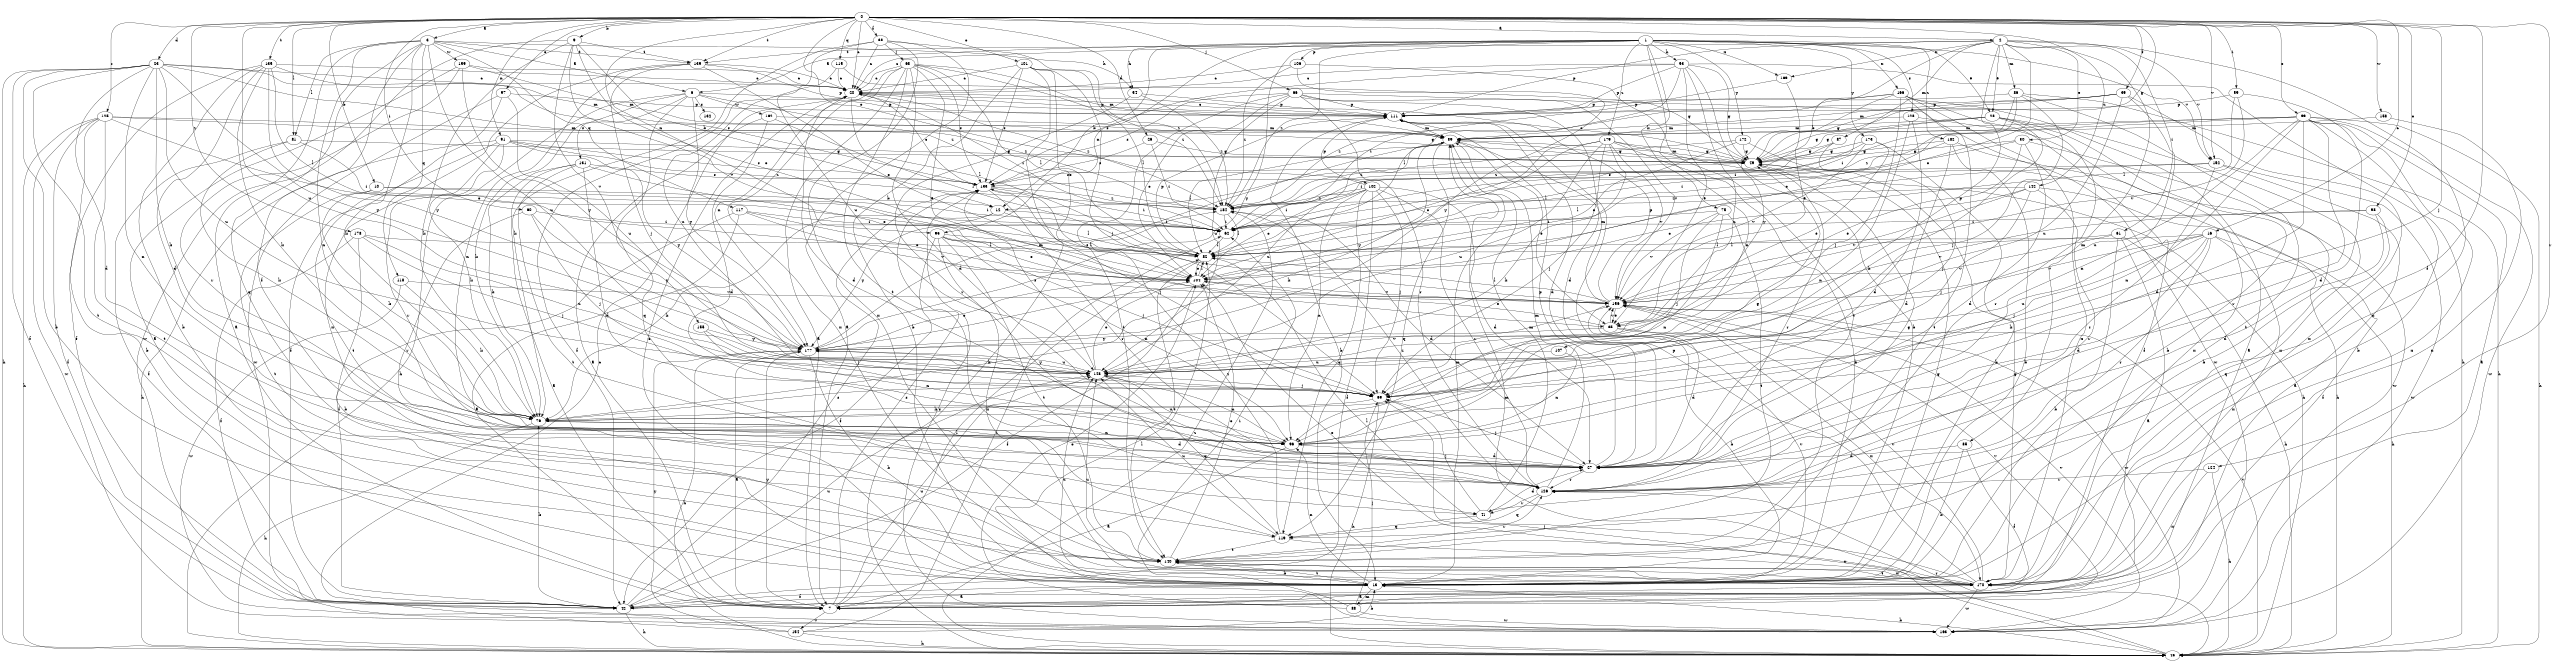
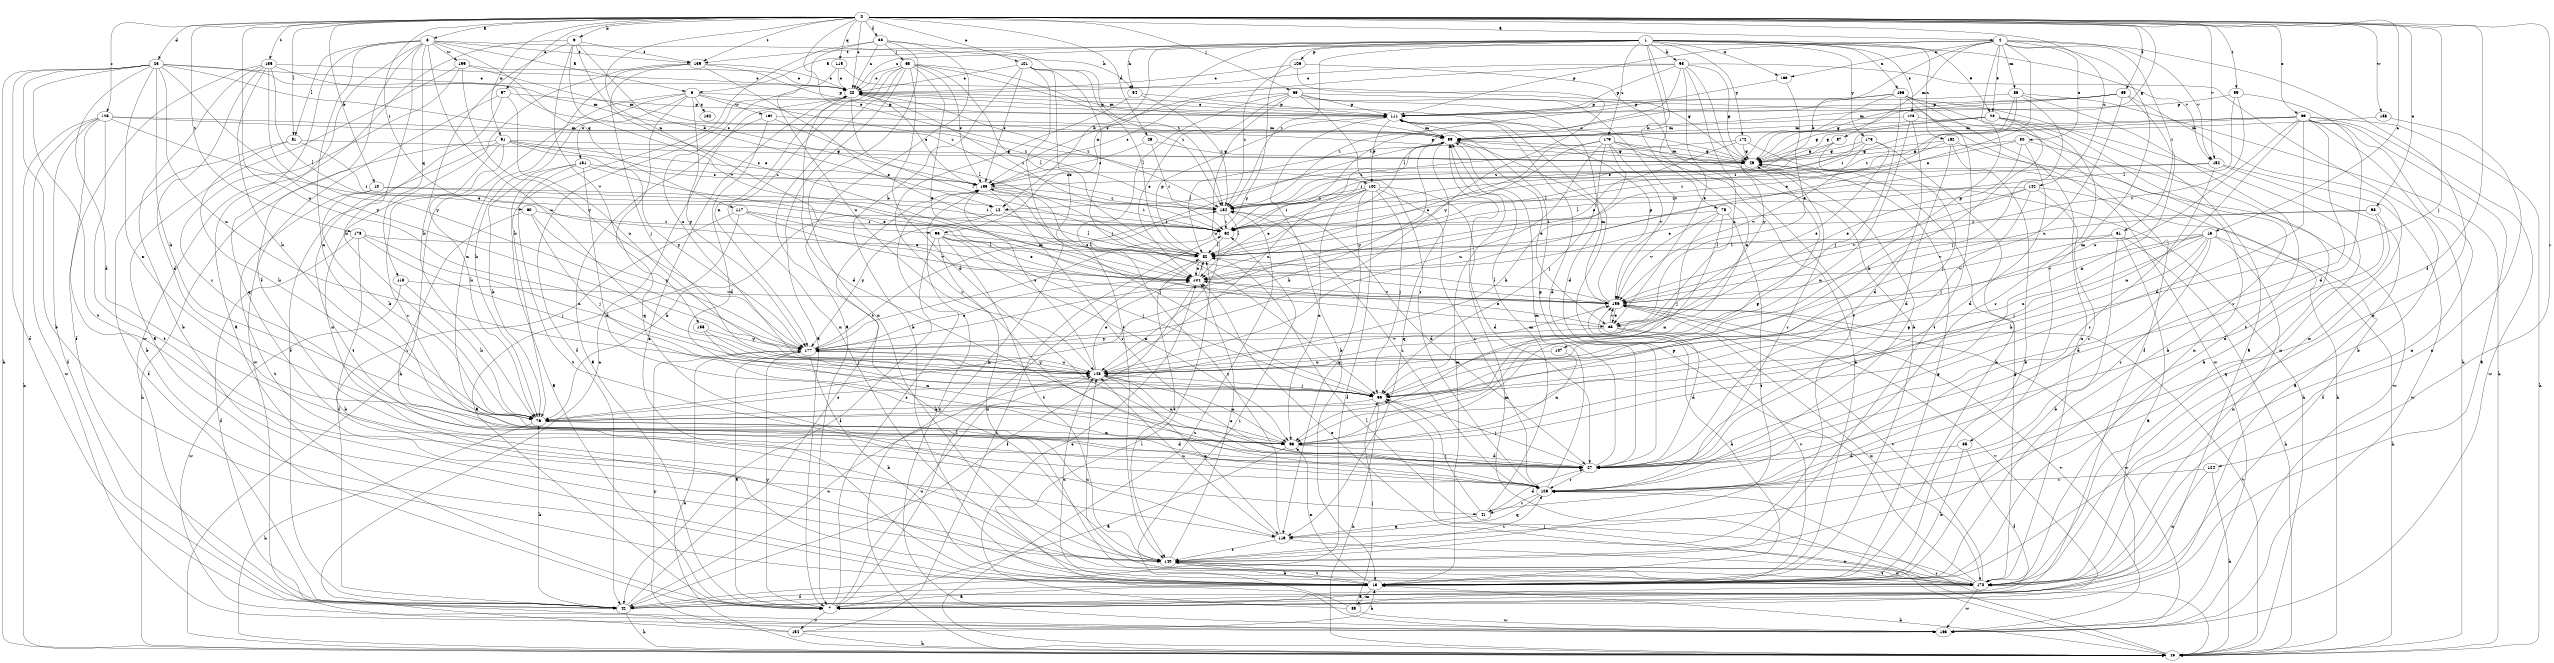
edge "102" -> "111": reversed
edge "68" -> "41": now "68" -> "140"
